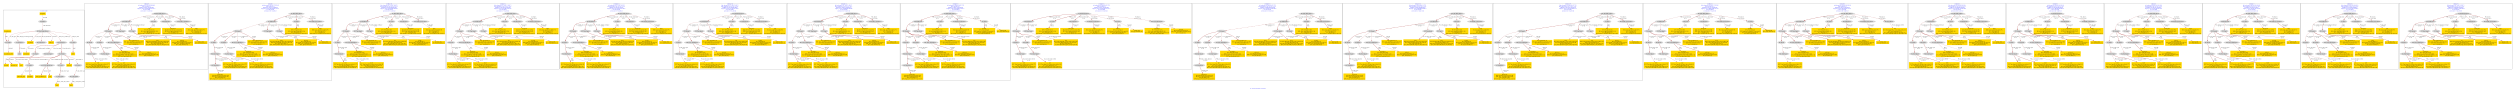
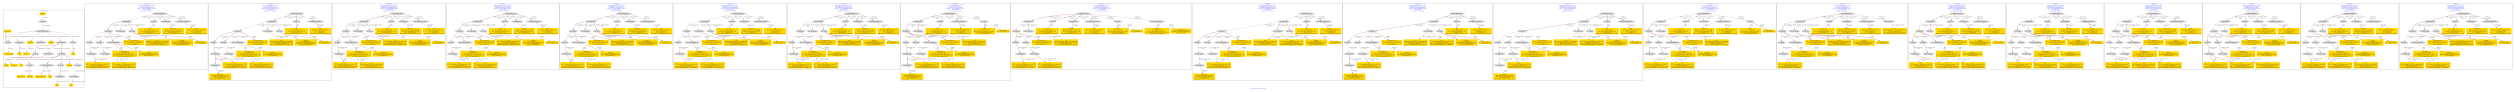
node "credit": fillcolor lightgray -> gold
